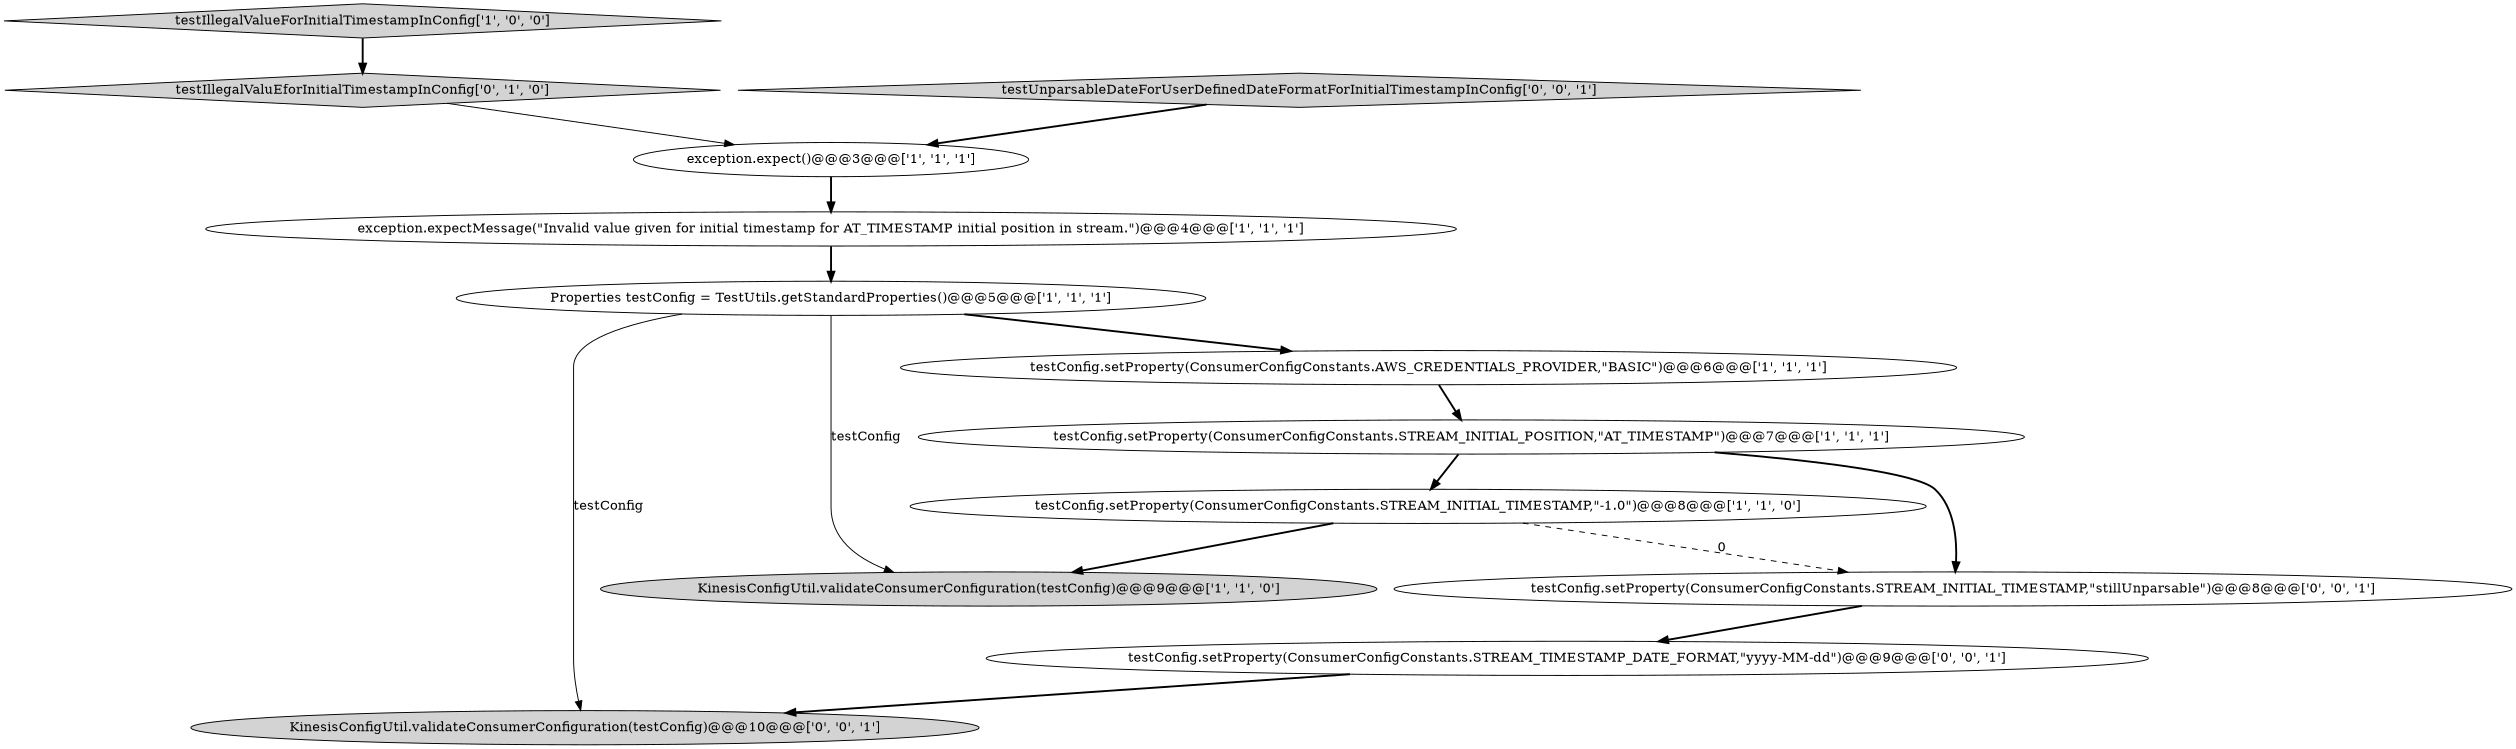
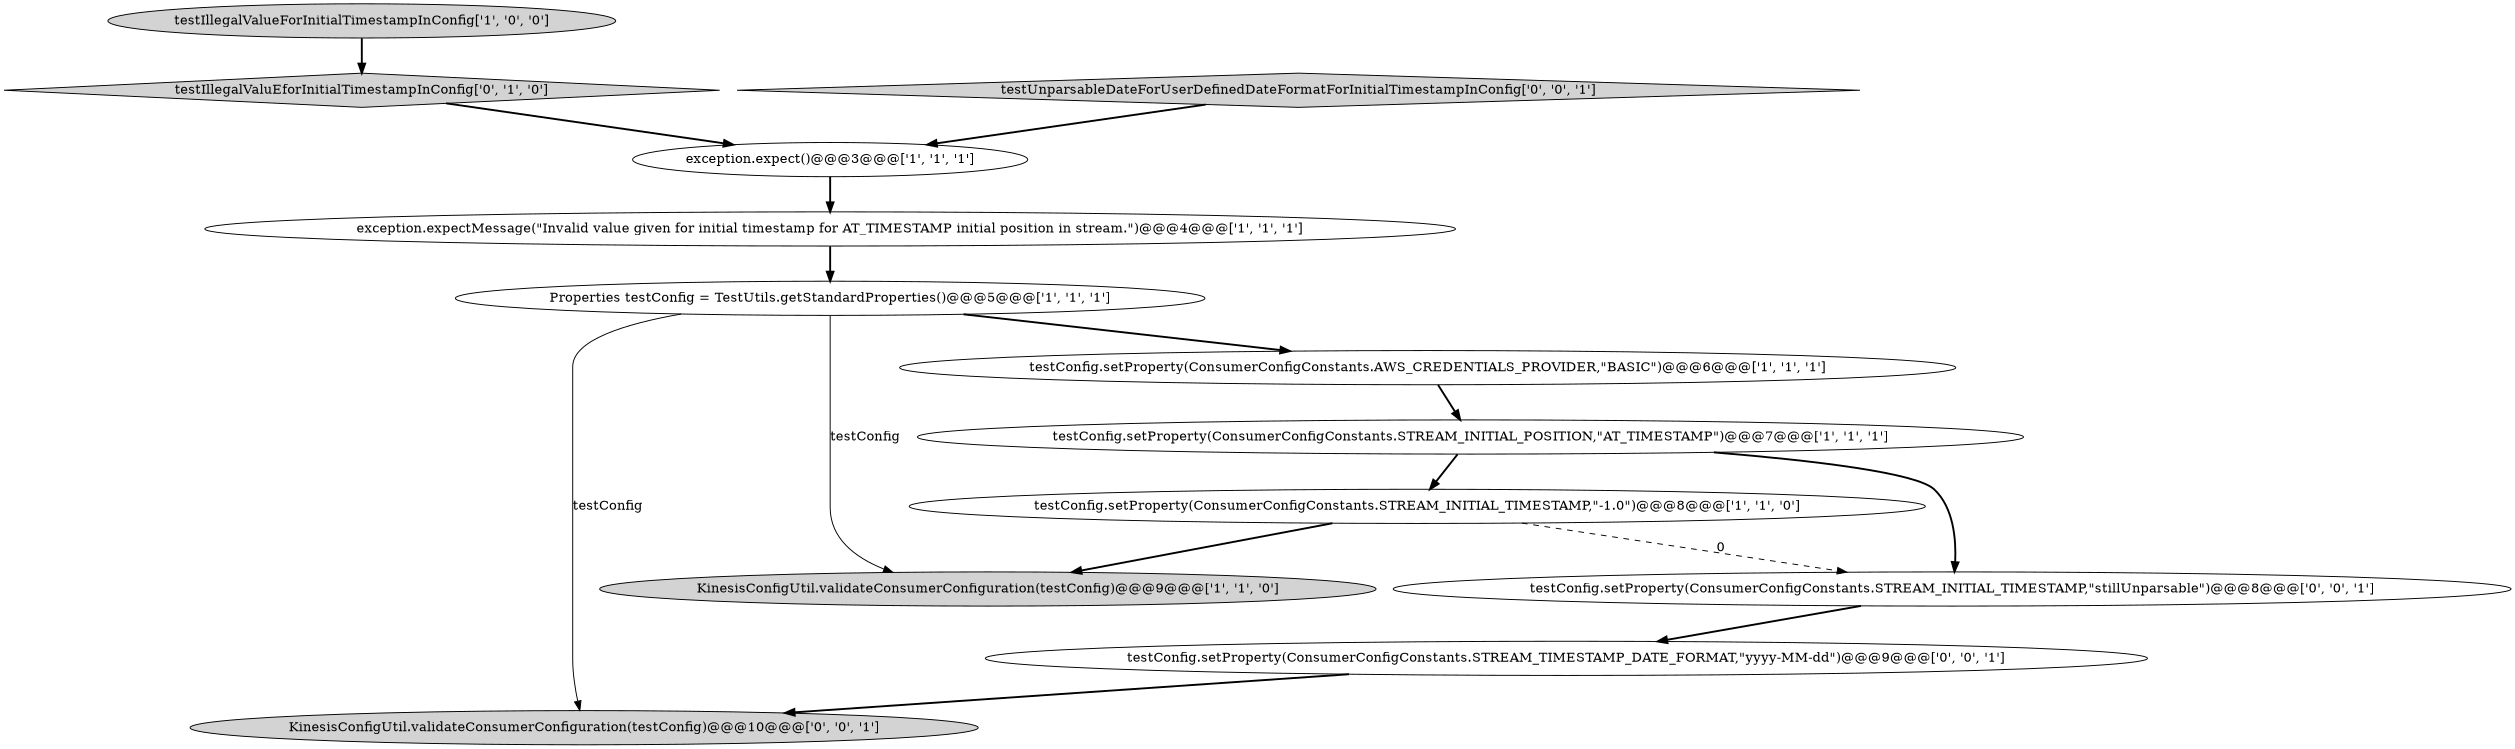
node "testIllegalValueForInitialTimestampInConfig['1', '0', '0']": shape diamond -> ellipse
edge "testIllegalValuEforInitialTimestampInConfig['0', '1', '0']" -> "exception.expect()@@@3@@@['1', '1', '1']": style solid -> bold
